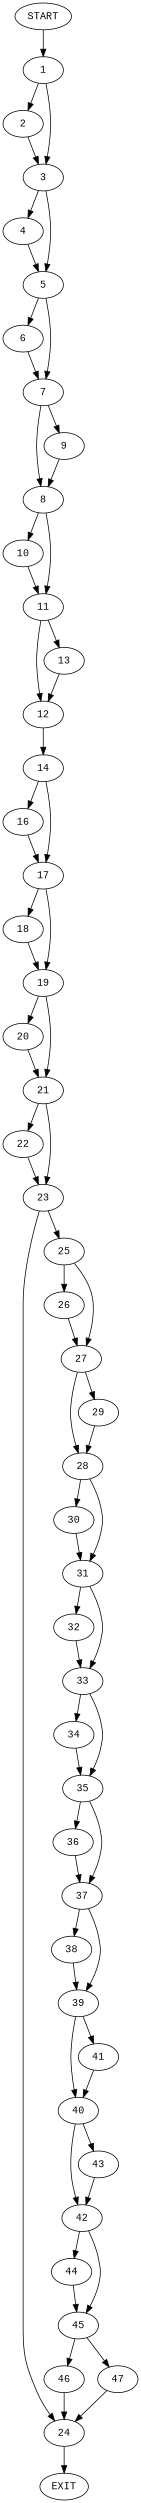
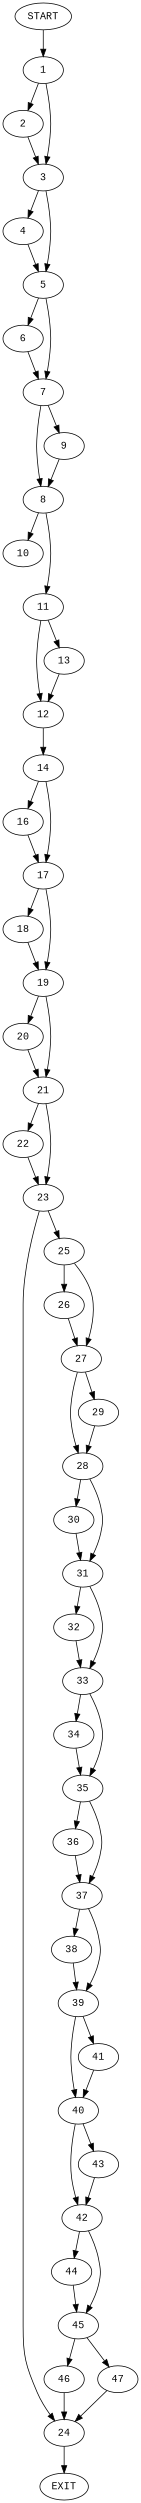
edge "10" -> "11": removed
